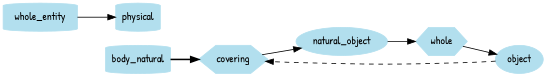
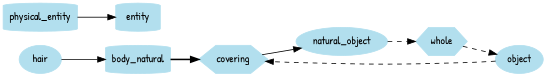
node "whole_entity": label "whole_entity" -> "physical_entity"
node "physical": label "physical" -> "entity"
edge "natural_object" -> "whole": style solid -> dashed
edge "whole" -> "object": style solid -> dashed
node "hair": added
